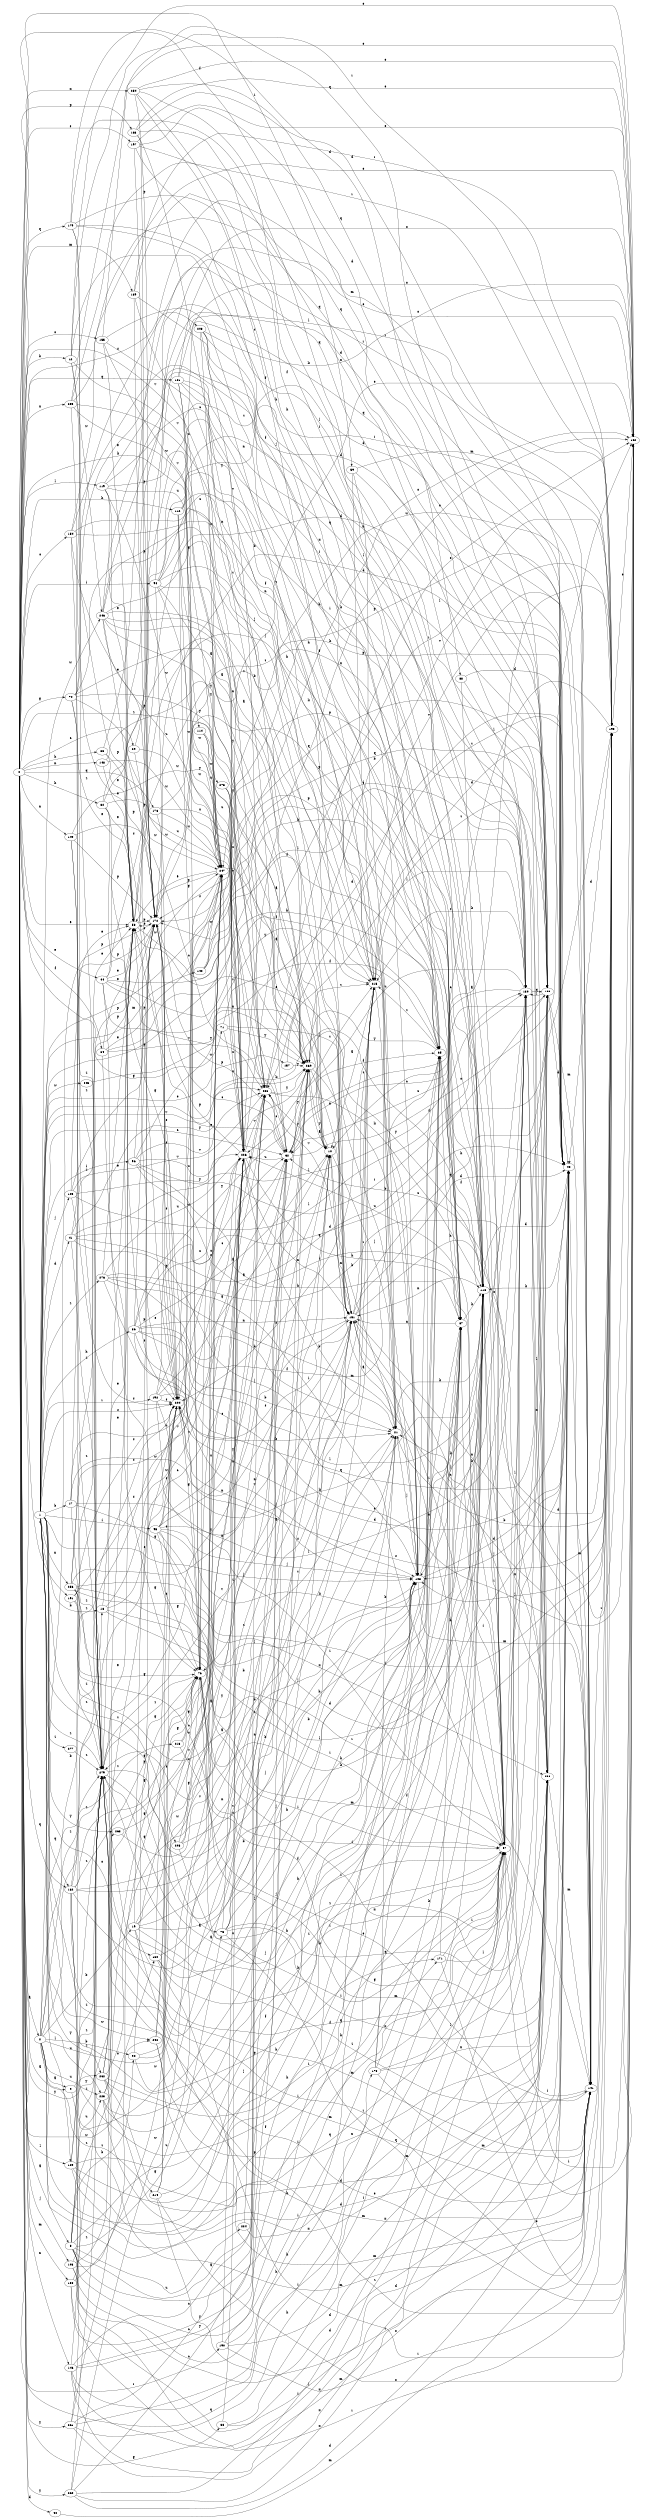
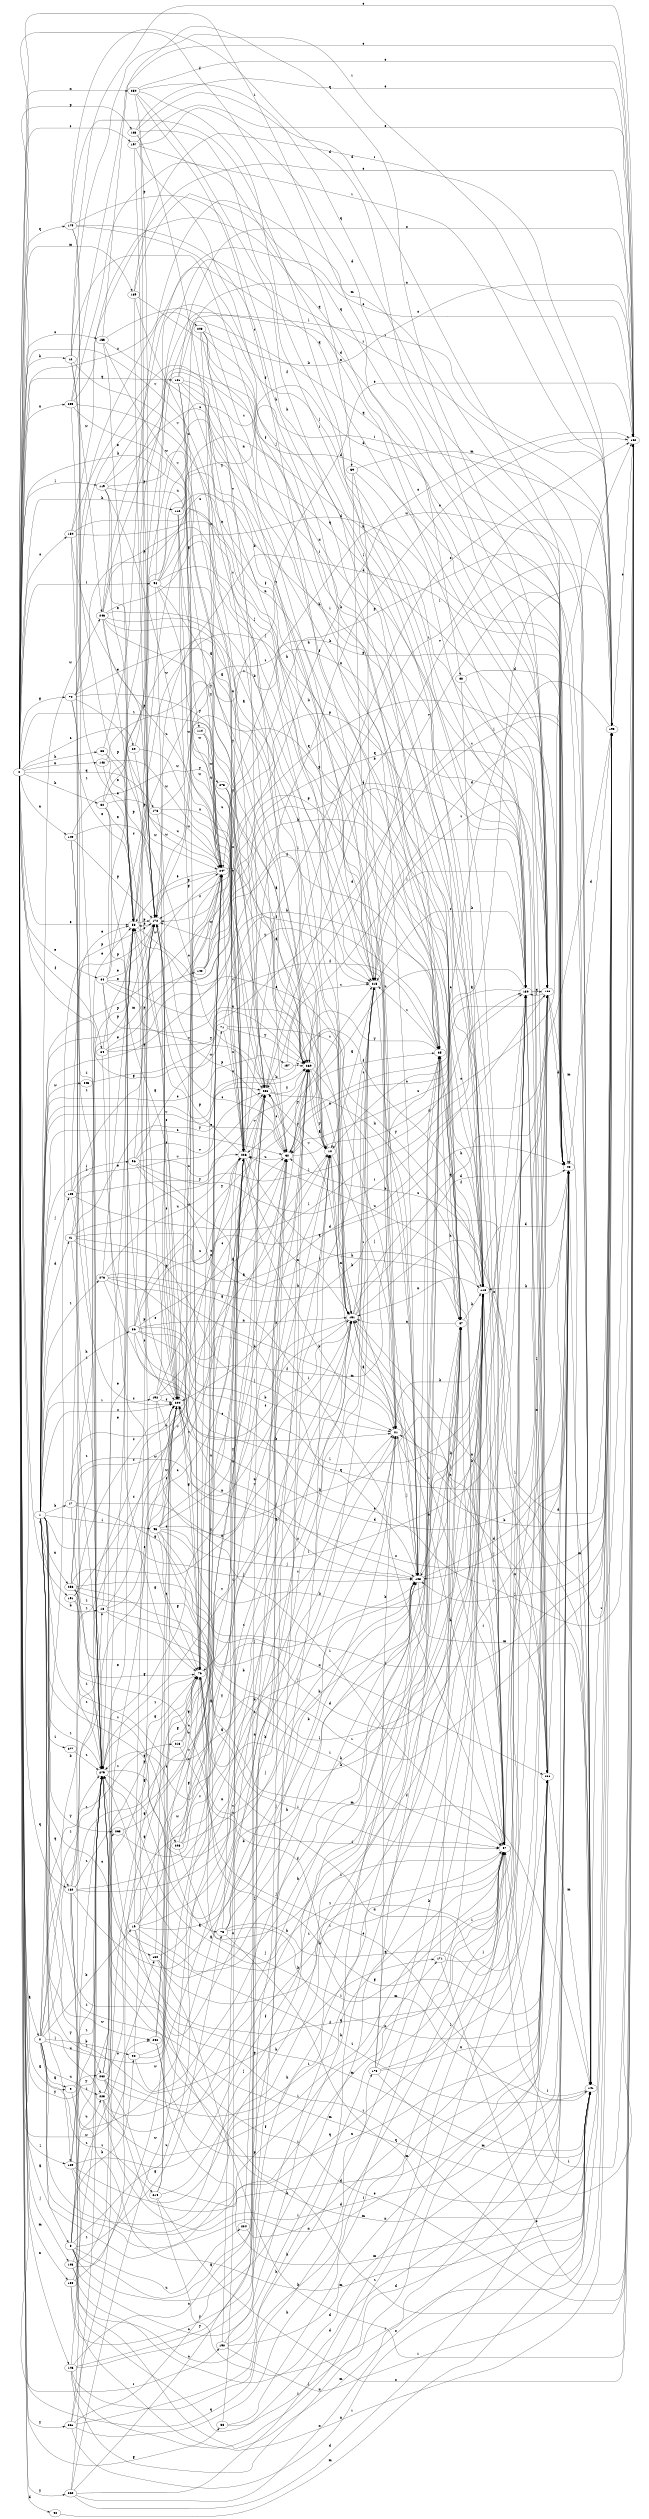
edge "261" -> "258": now "261" -> "141"
edge "146" -> "97": label "i" -> "k"
